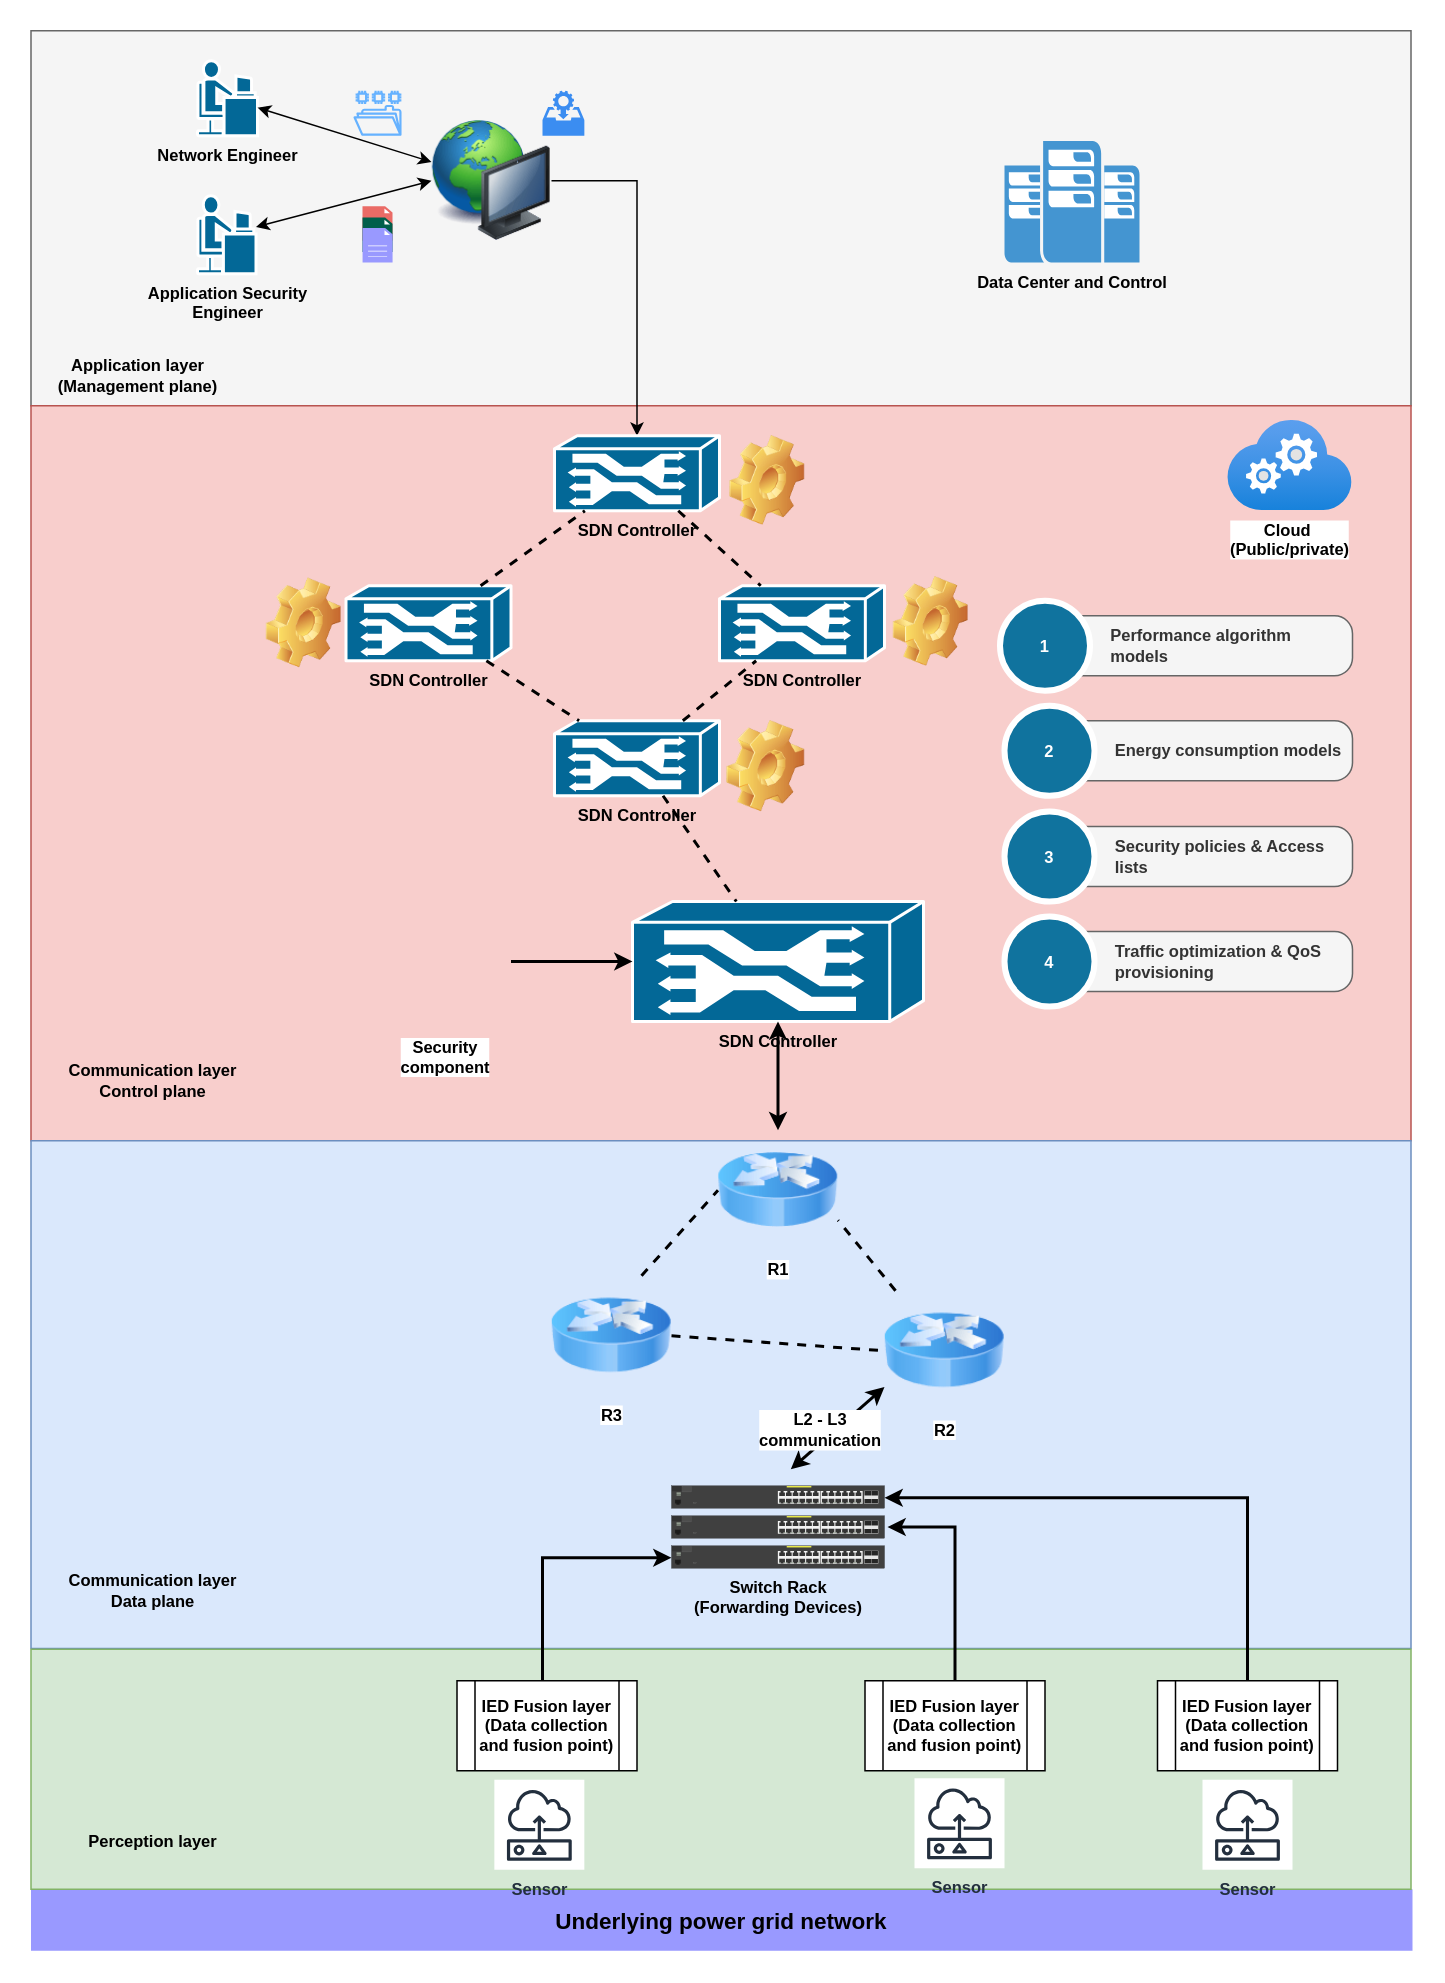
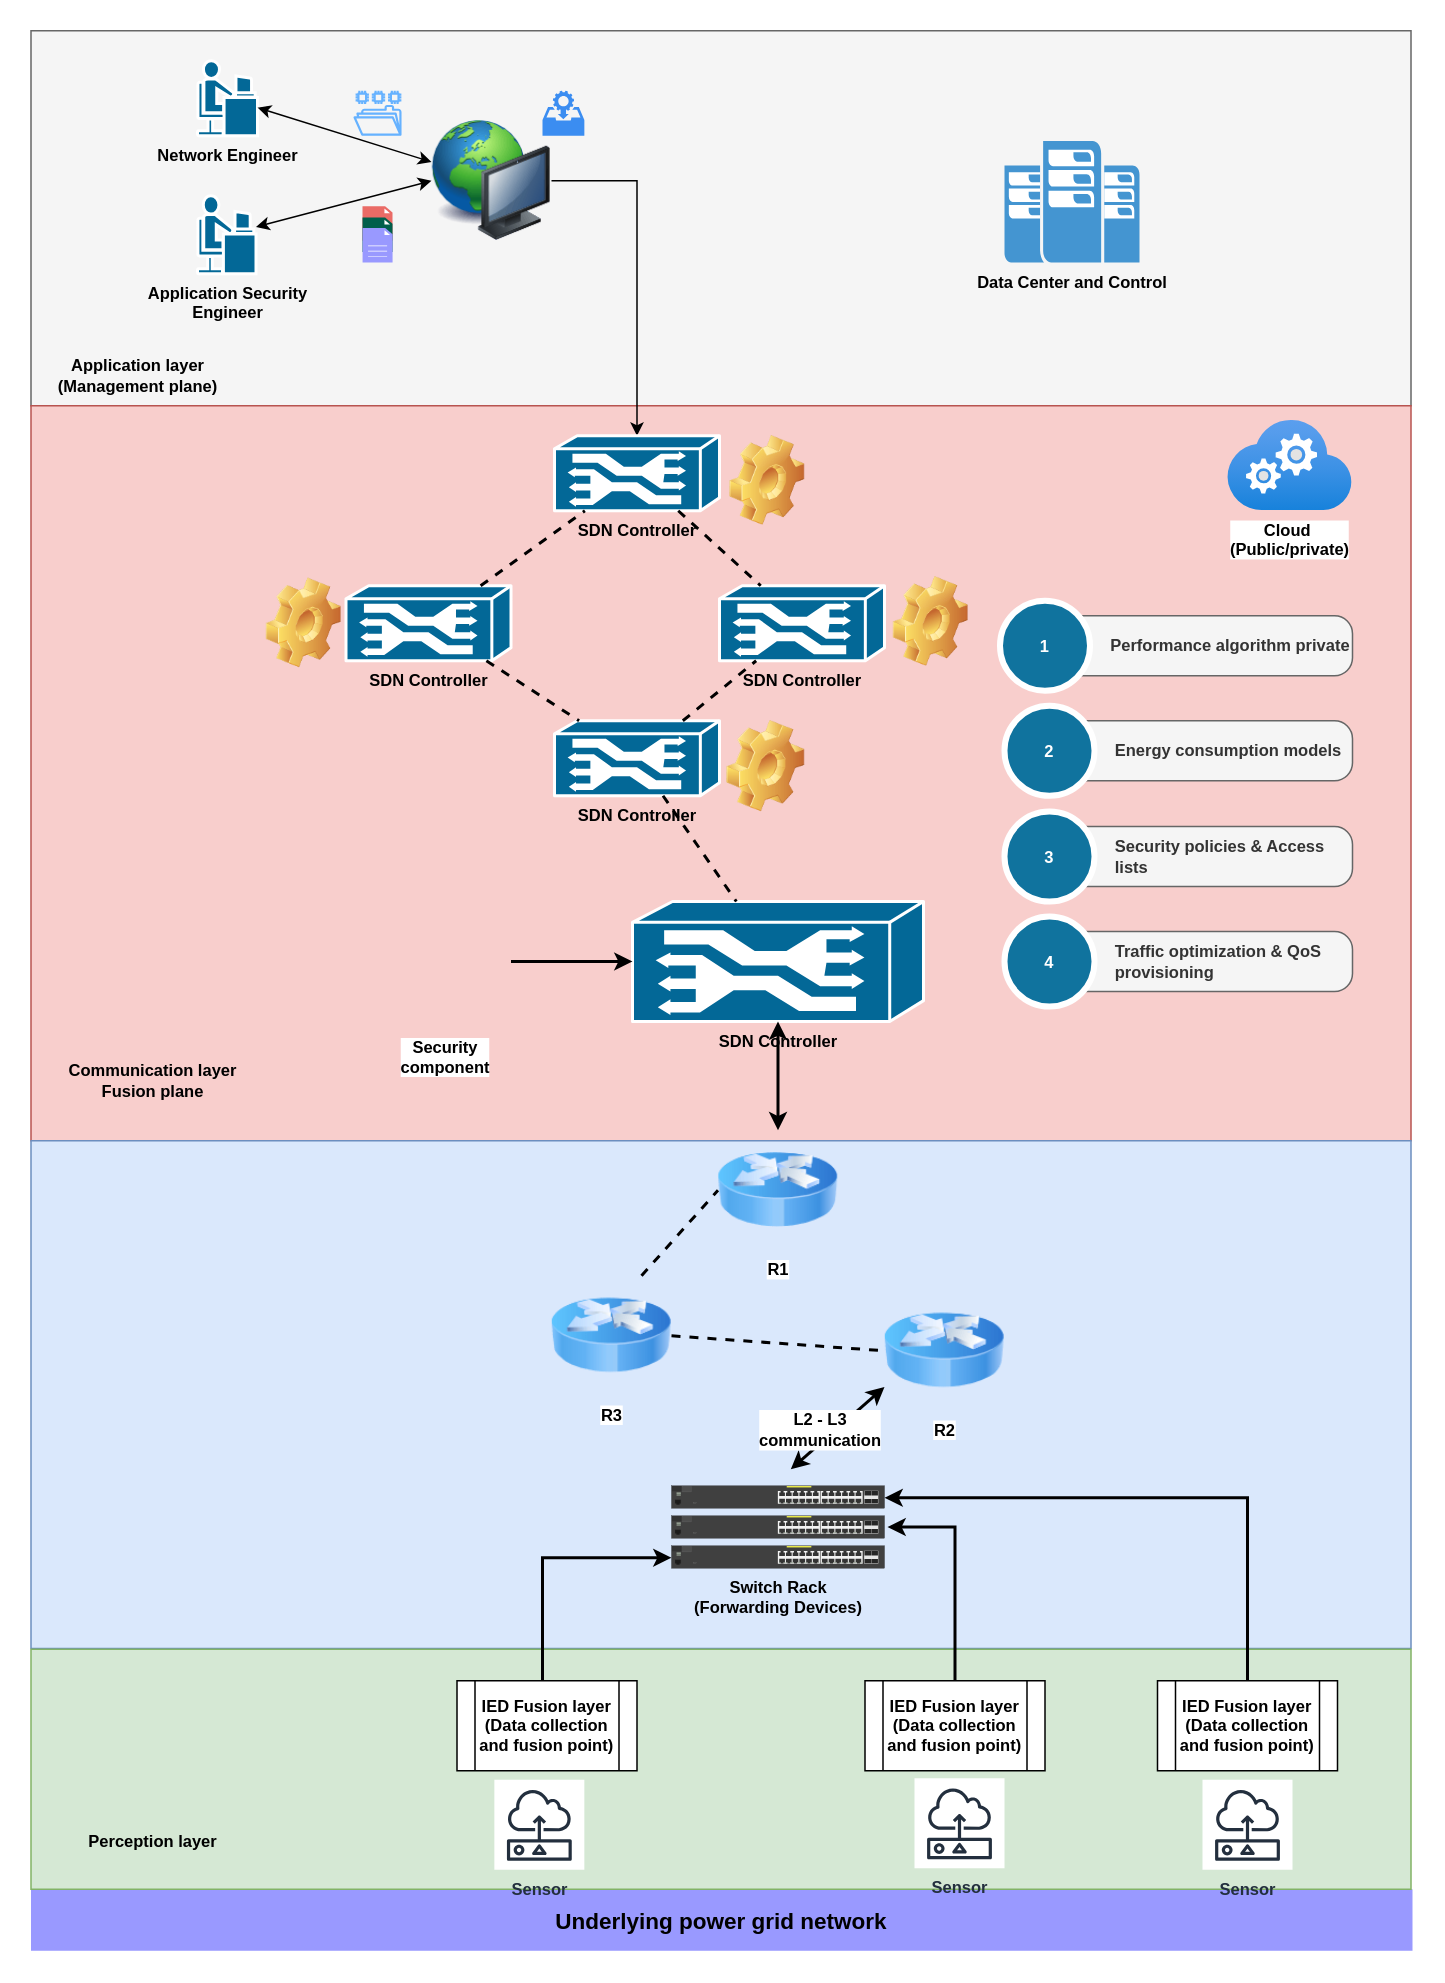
node "Performance algorithm models": label "Performance algorithm models" -> "Performance algorithm private"
node "Communication layerControl plane": label "Communication layerControl plane" -> "Communication layerFusion plane"
edge "R1" -- "R2": removed
node "Communication layerData plane": removed
